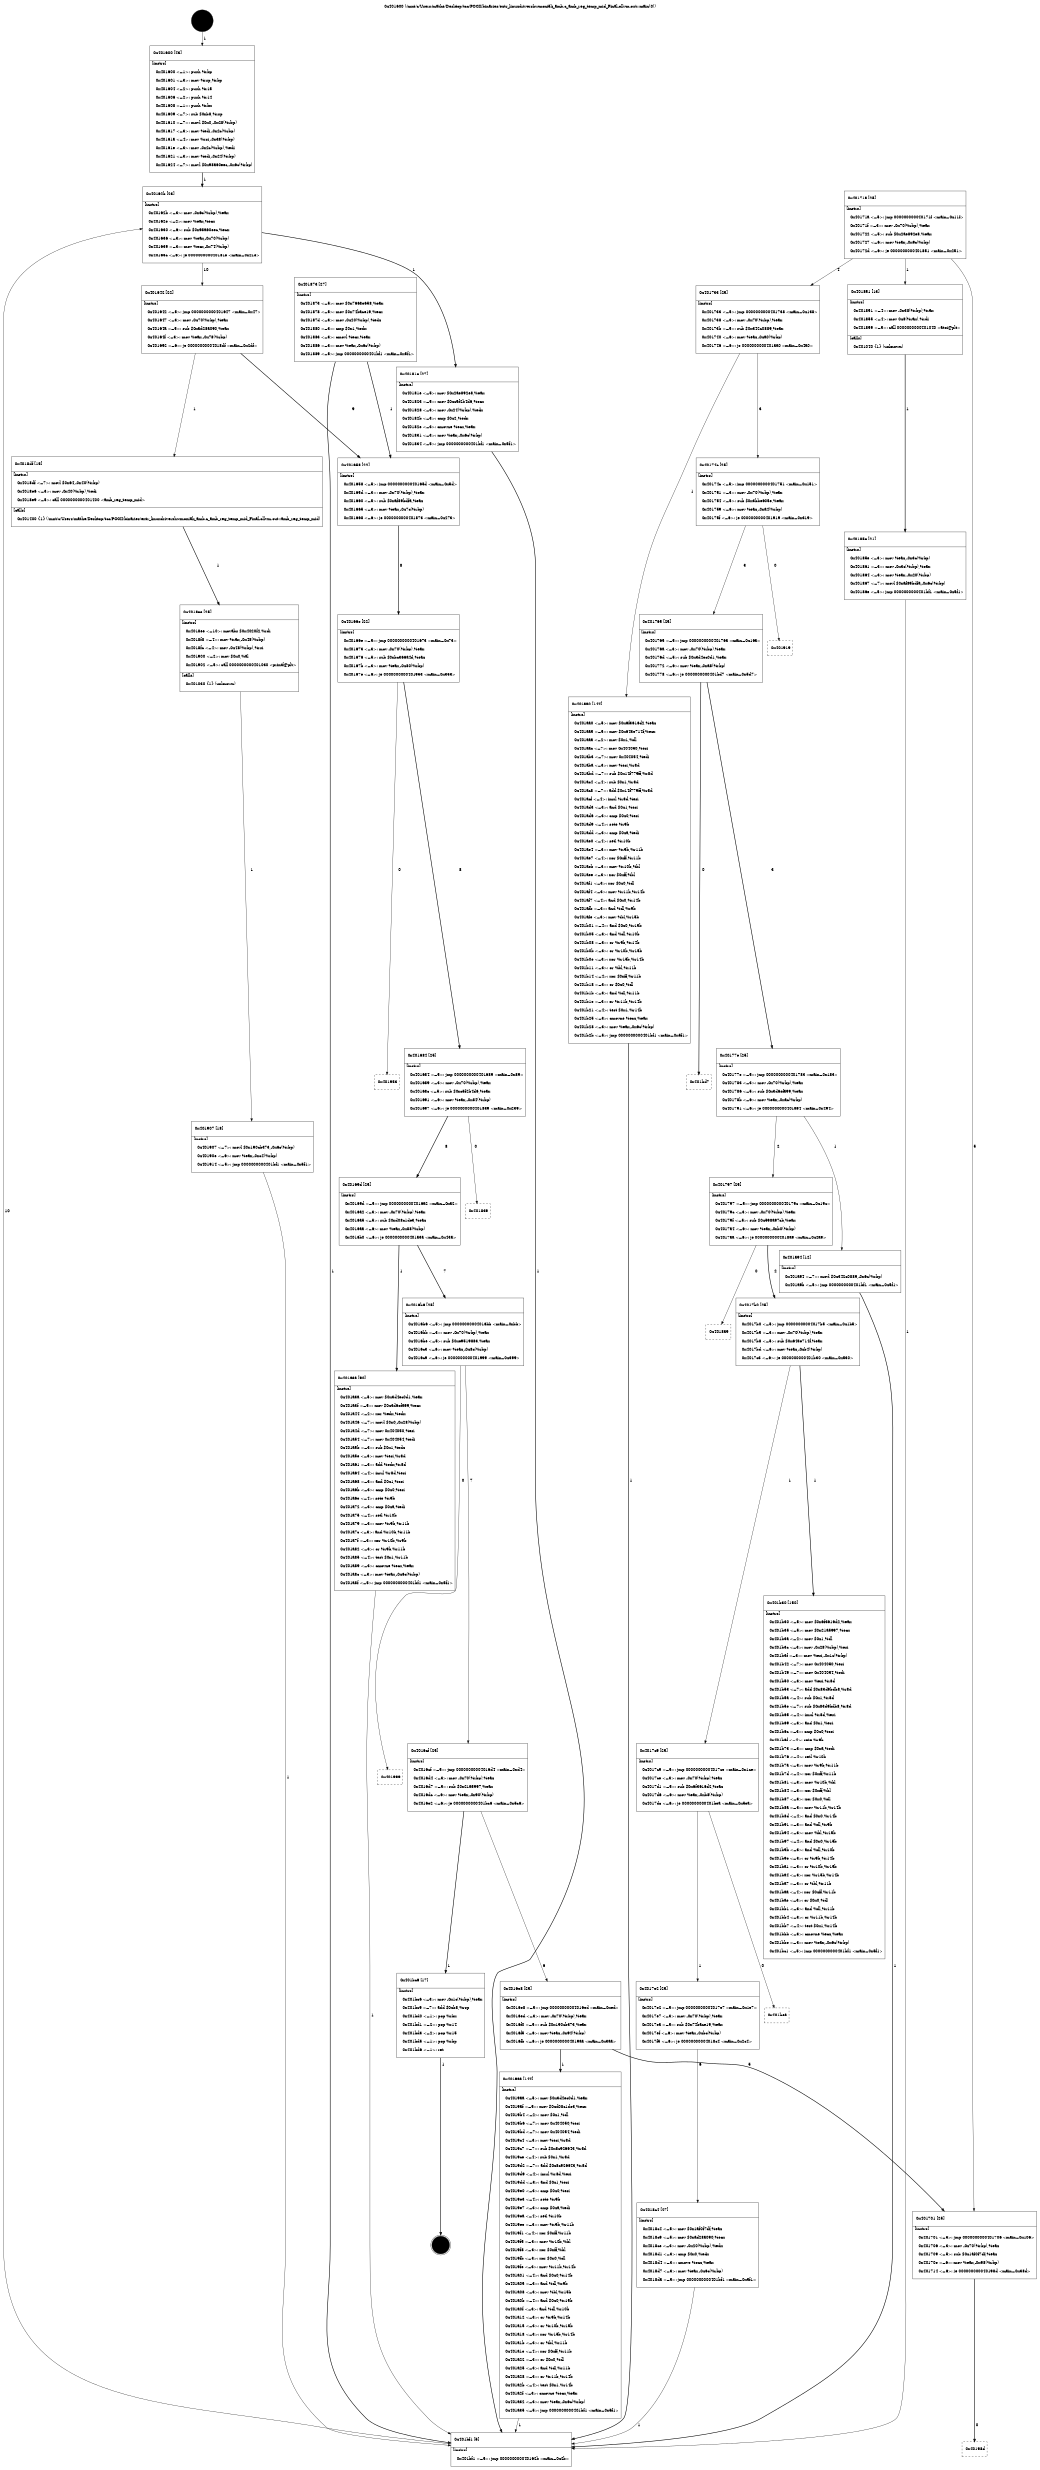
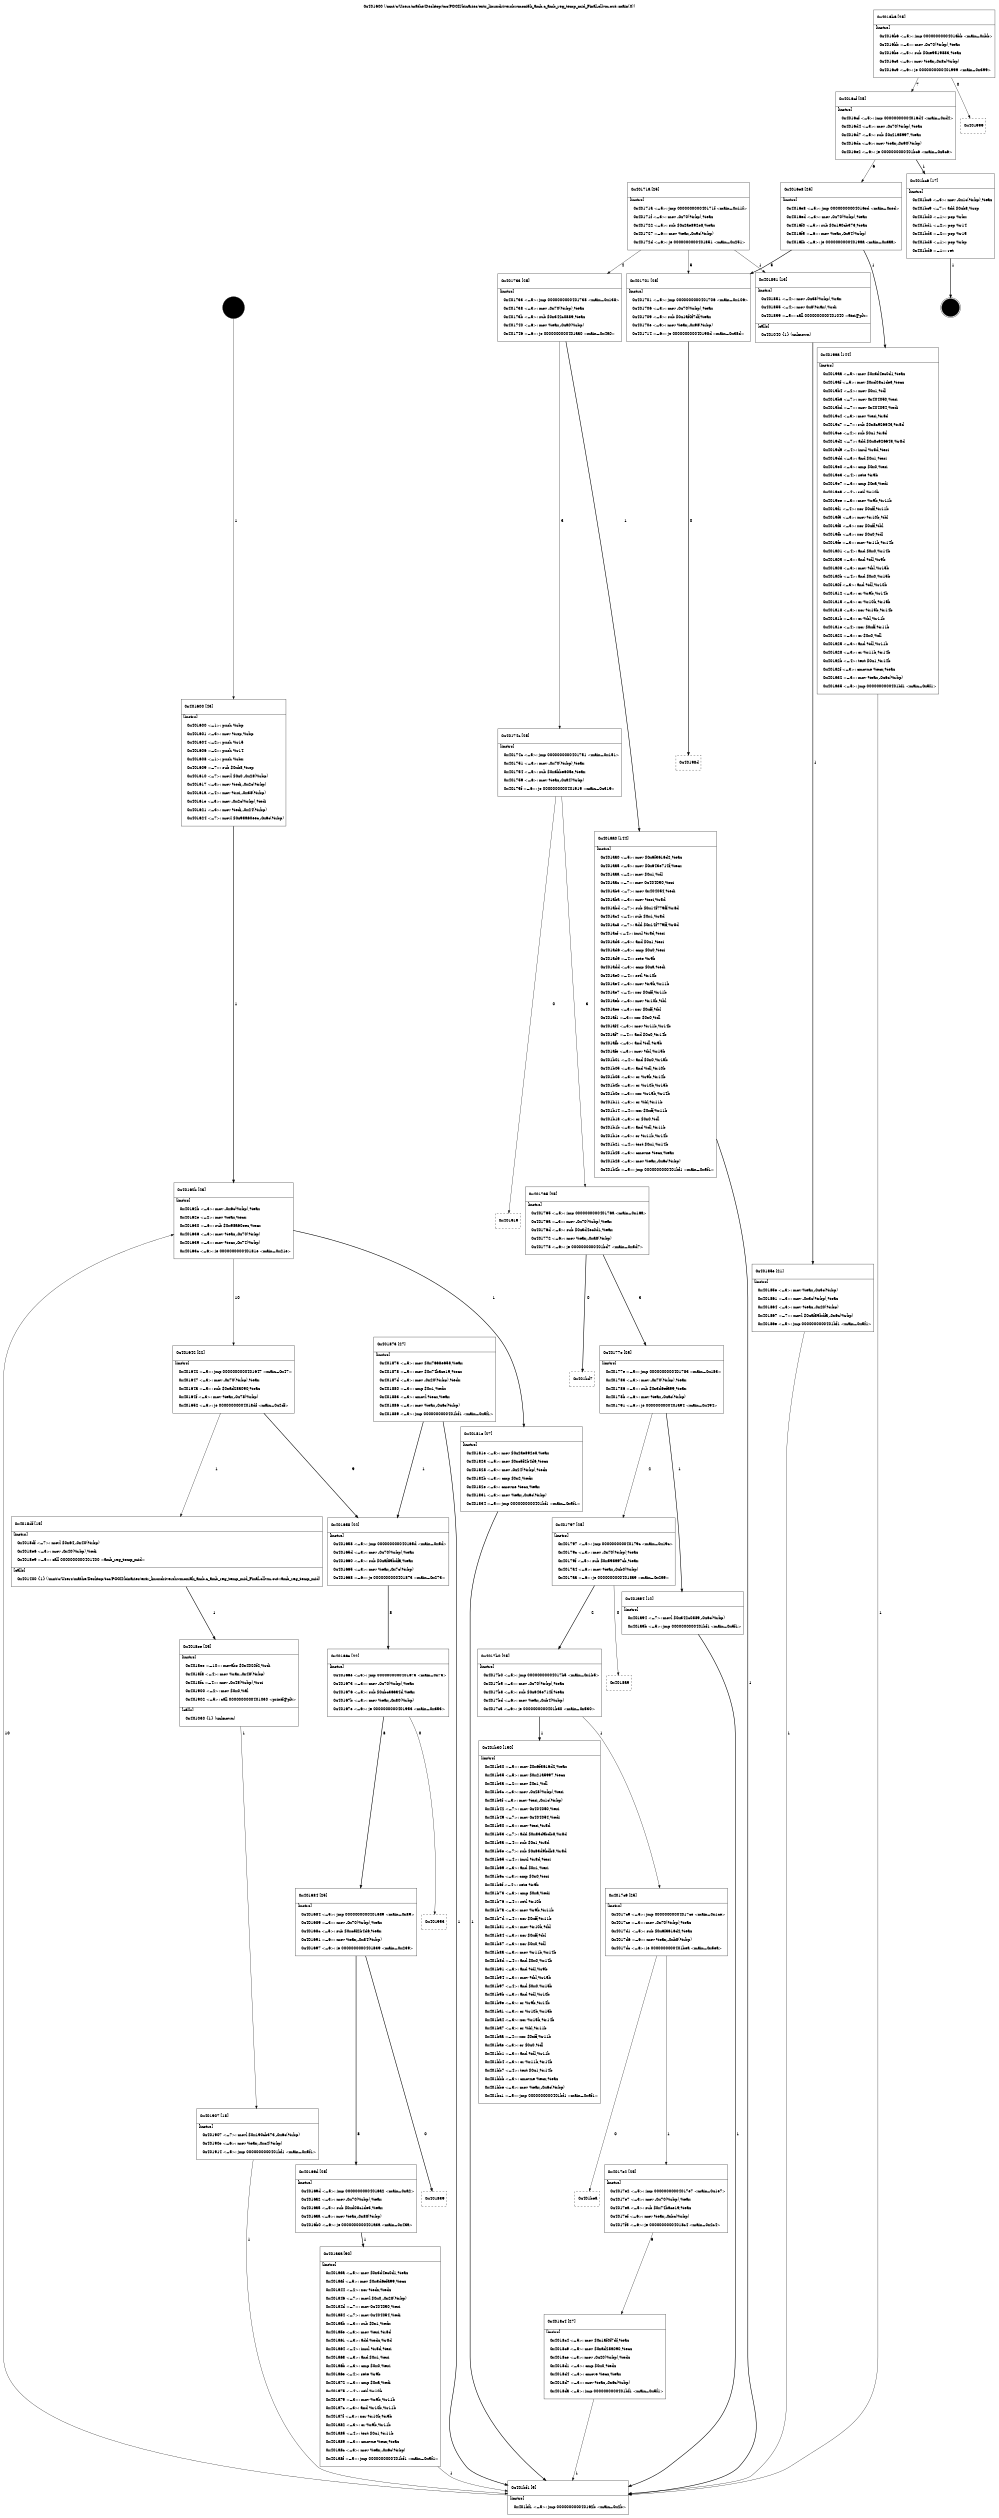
edge "0x401733 [25]" -> "0x401aa0 [144]": style solid -> bold
edge "0x401684 [25]" -> "0x401839": style solid -> bold
edge "0x40177e [25]" -> "0x401a94 [12]": style solid -> bold
edge "0x40169d [25]" -> "0x4016b6 [25]": removed, label "7"
